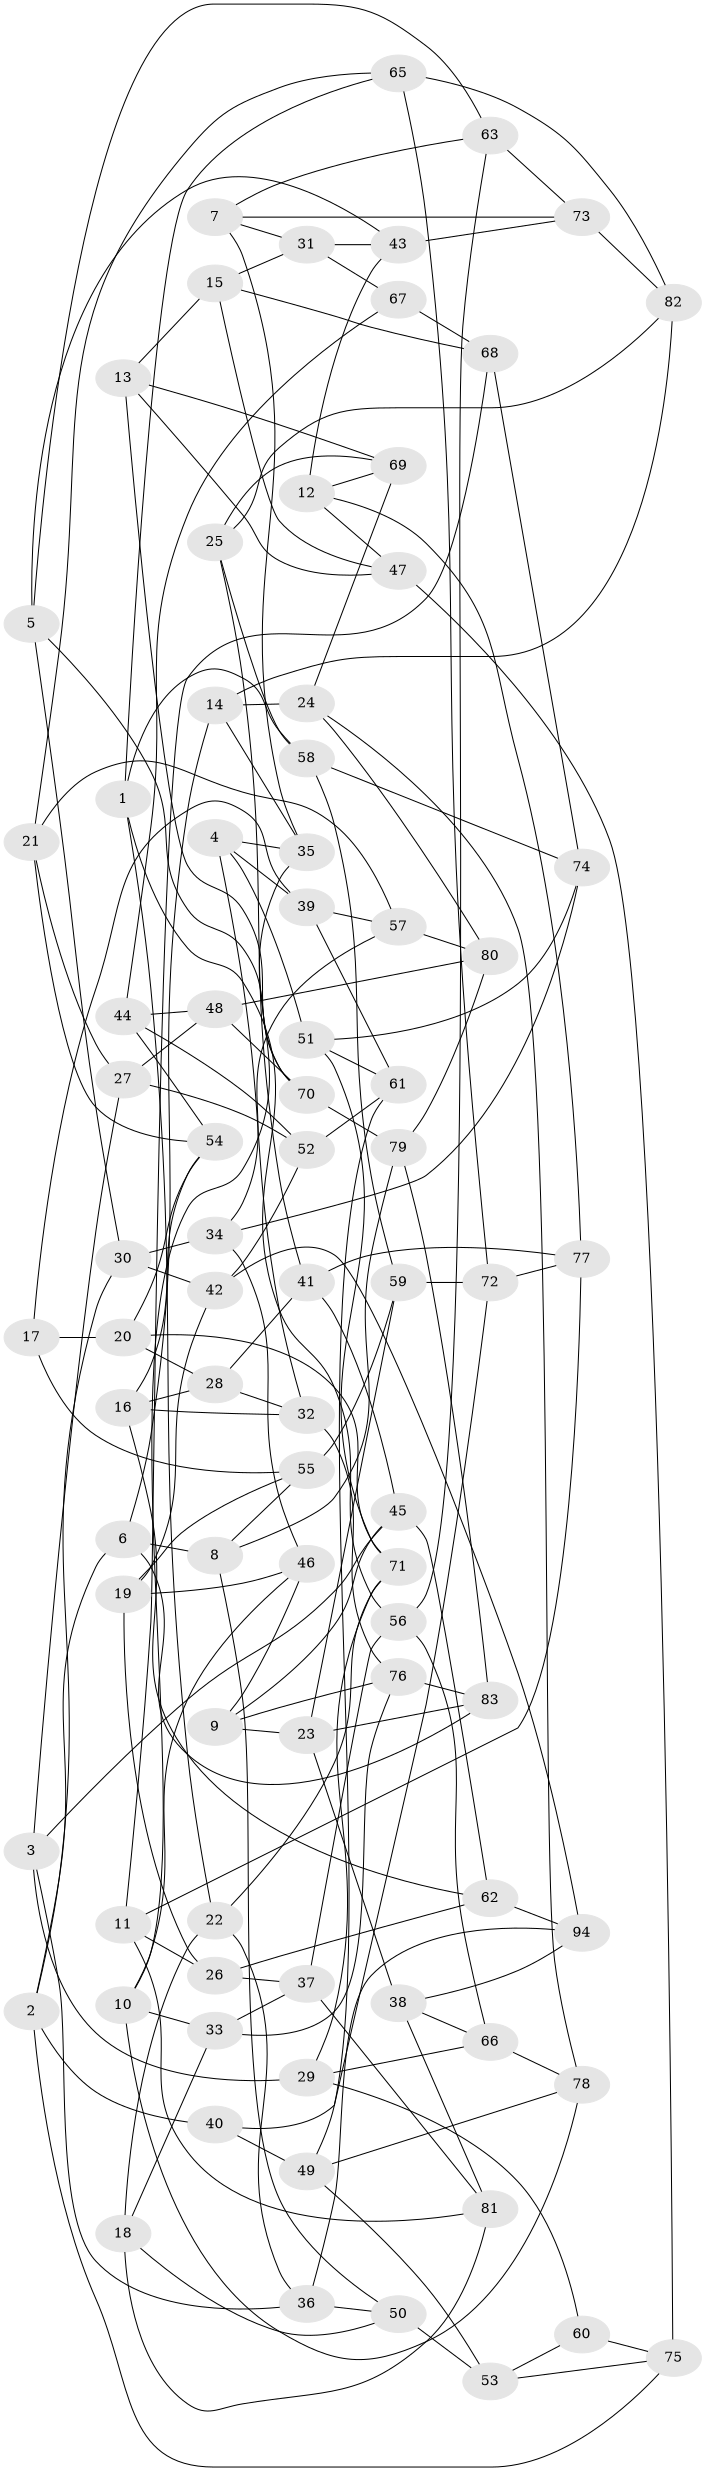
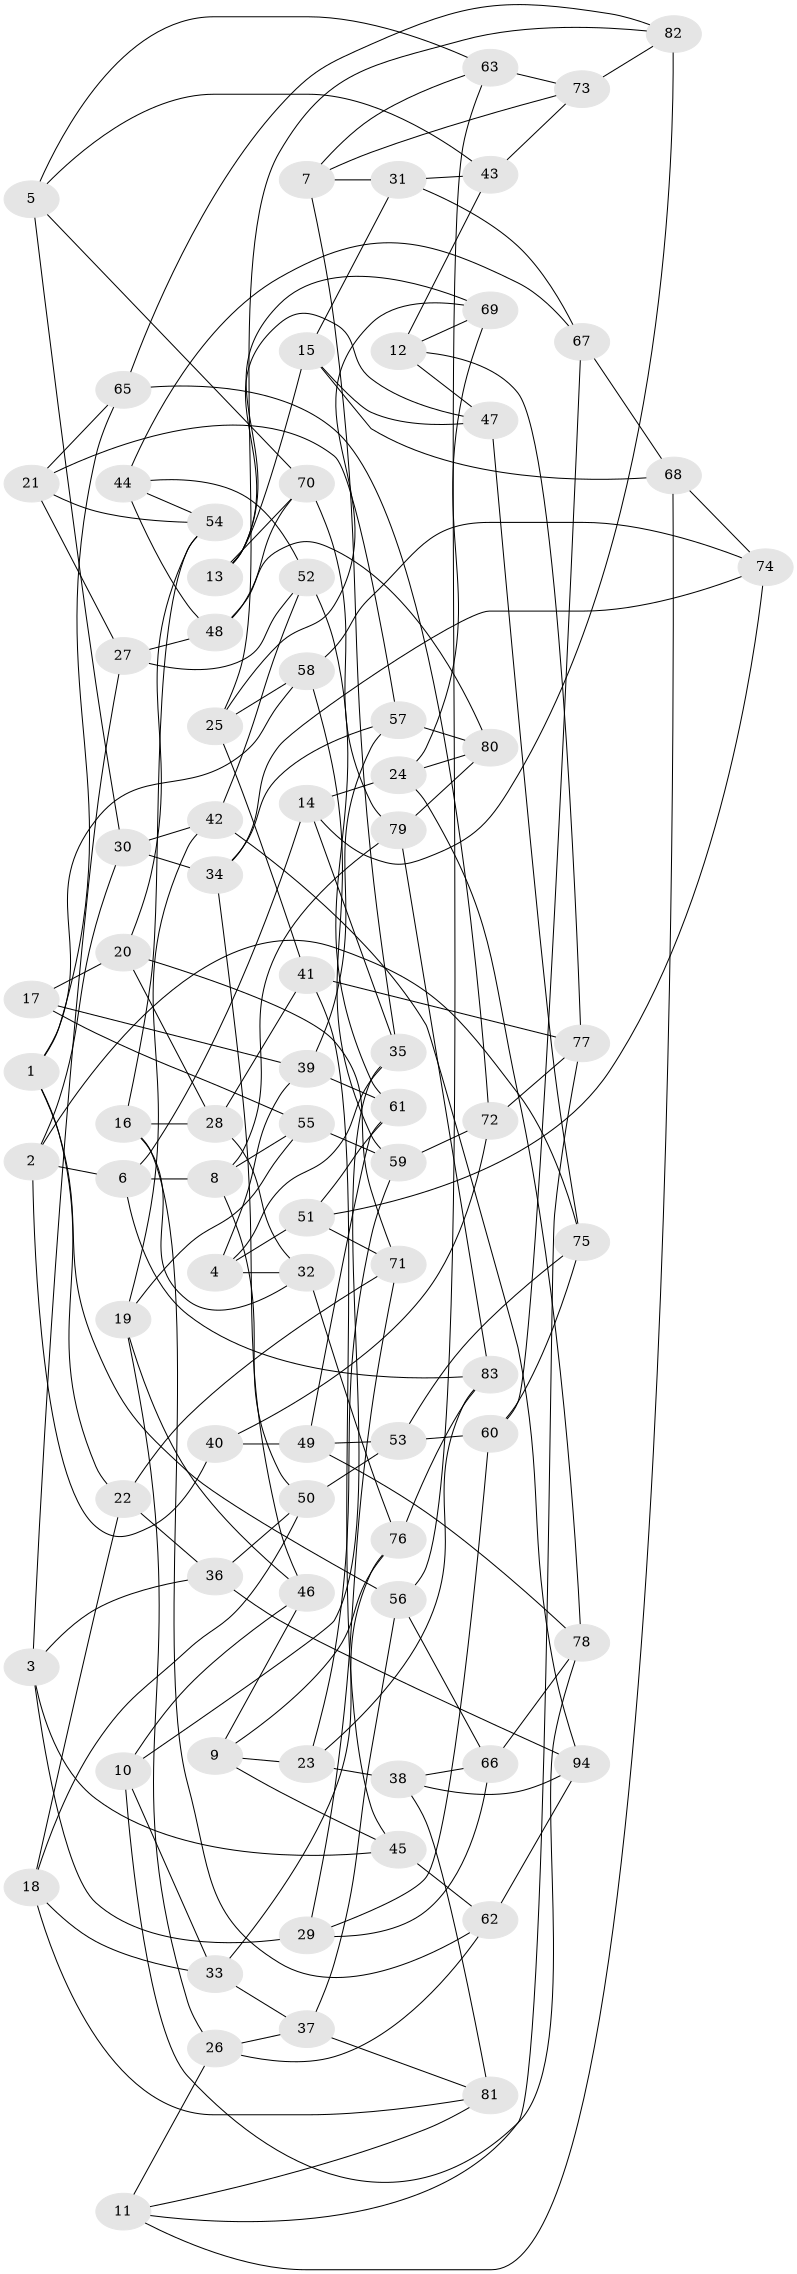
edge "67" -- "60": added
